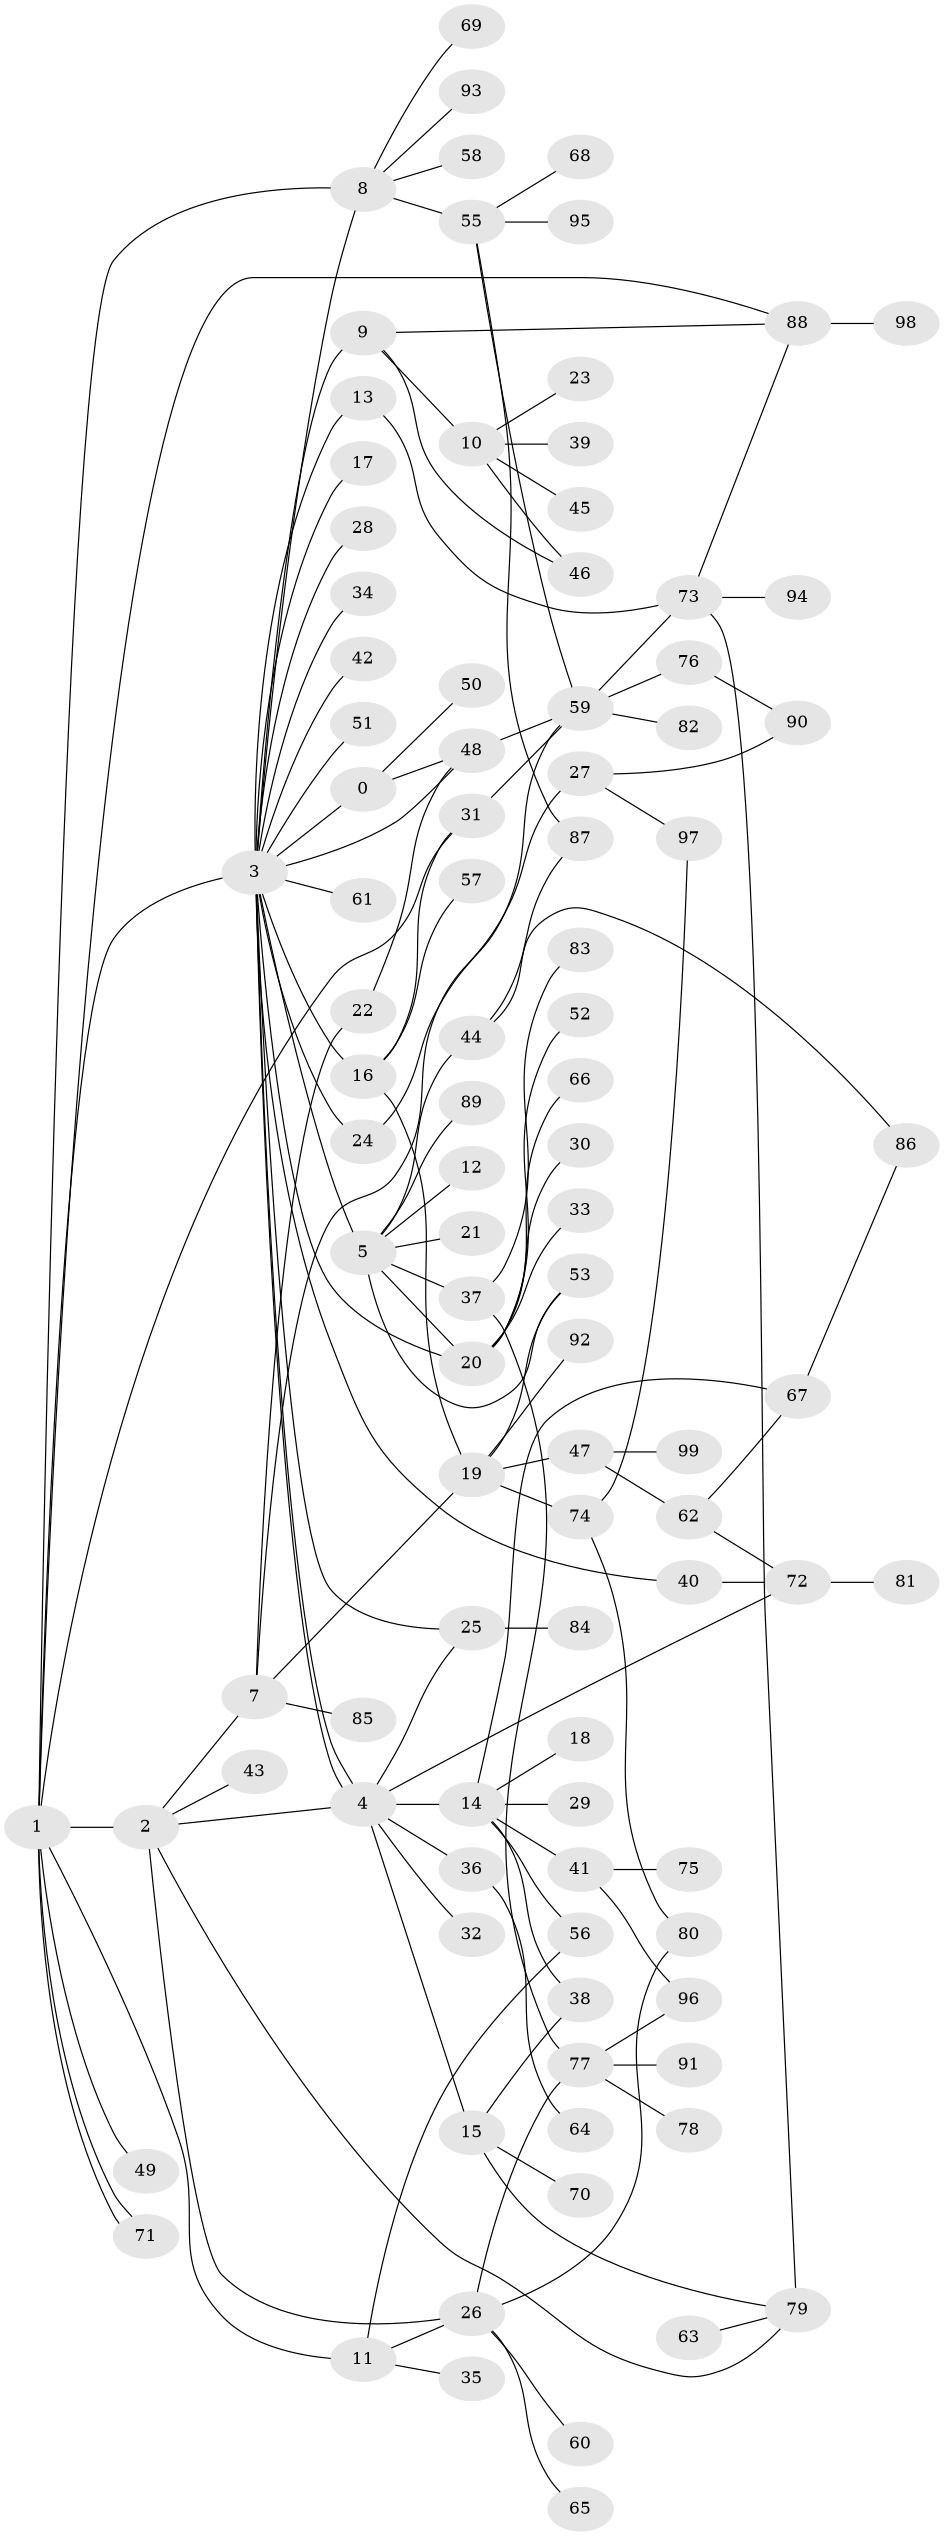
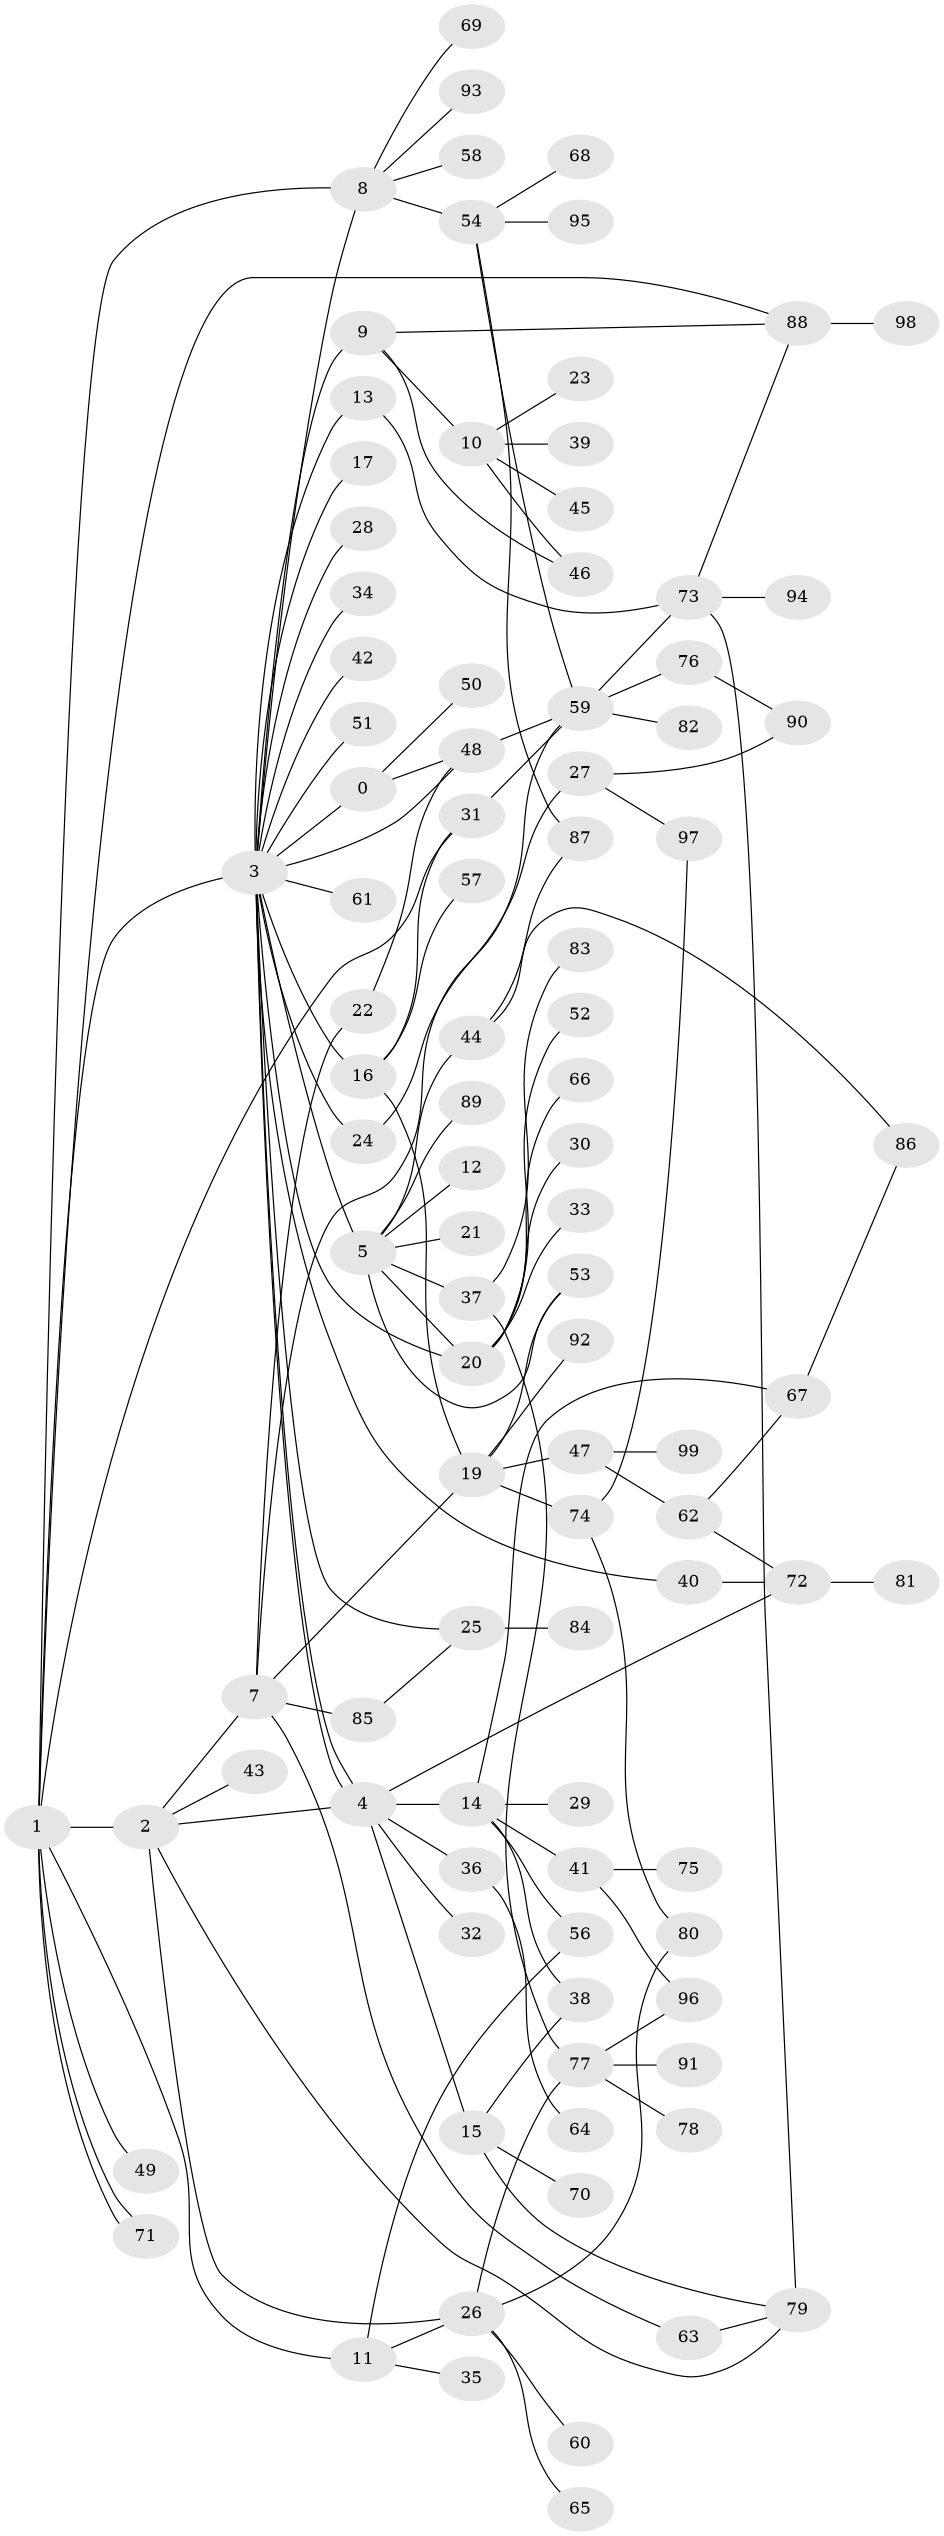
node "55": label "55" -> "54"
edge "25" -- "4": now "25" -- "85"
node "18": removed
edge "7" -- "63": added
